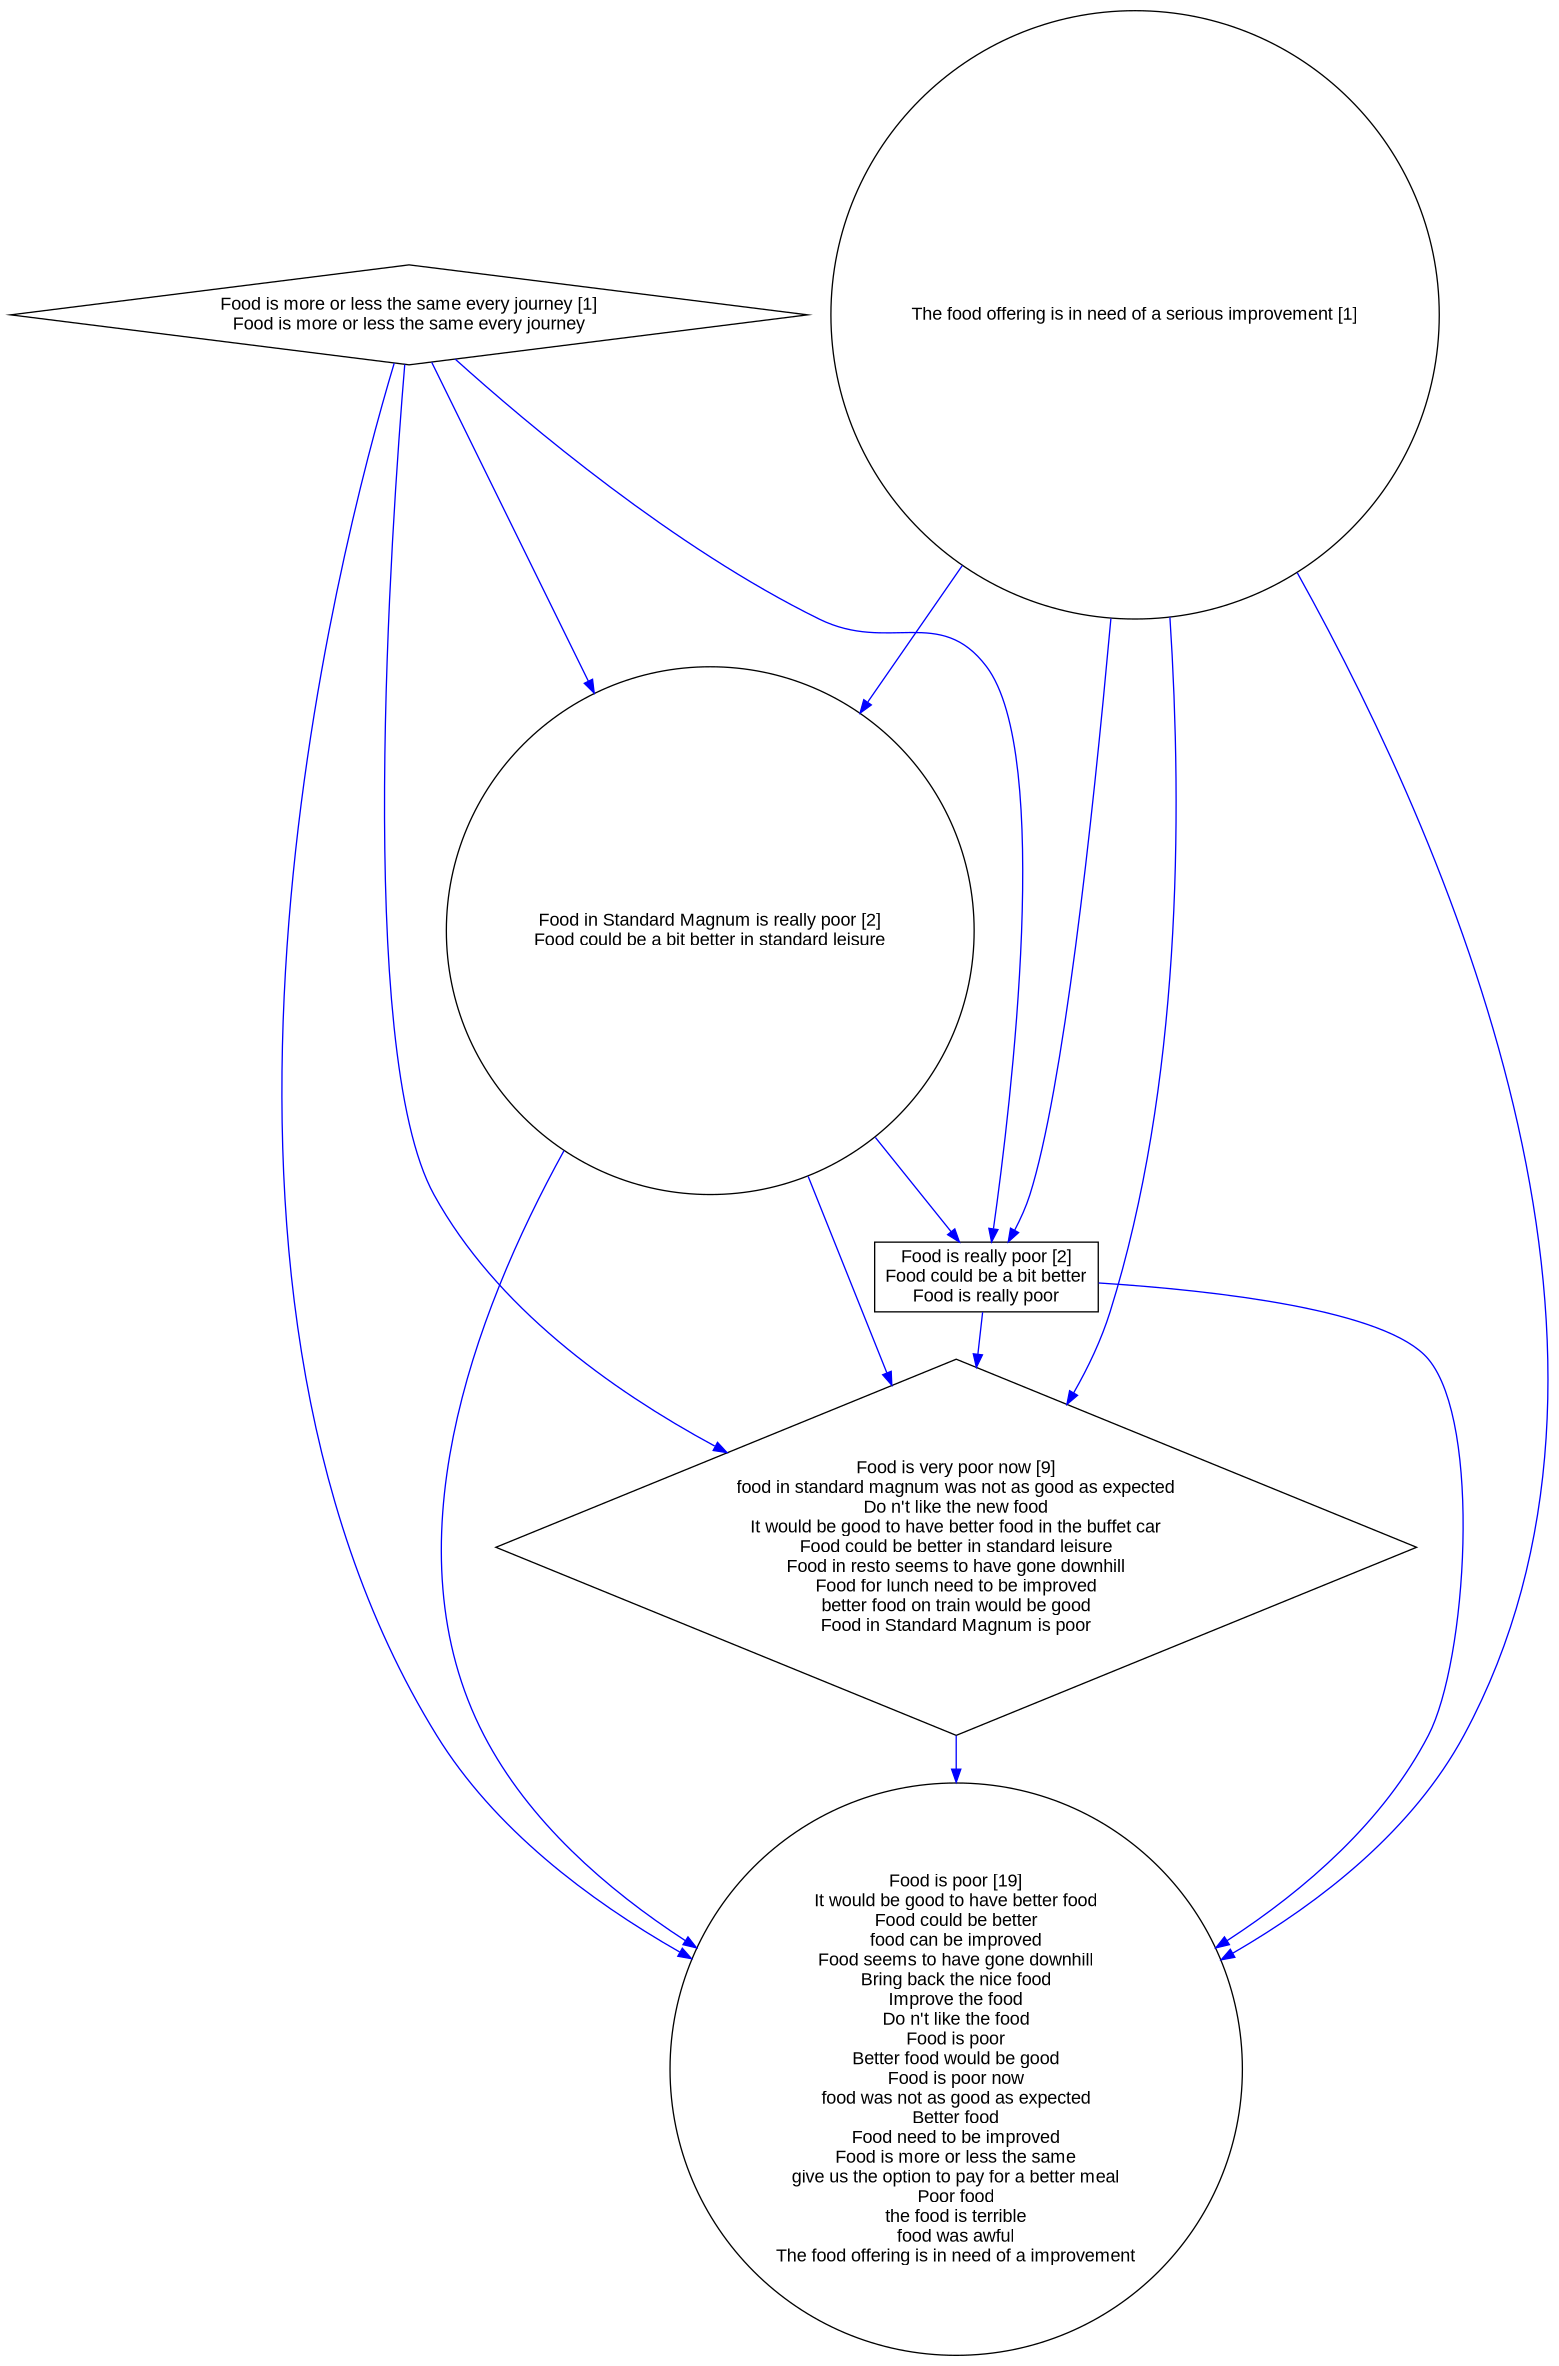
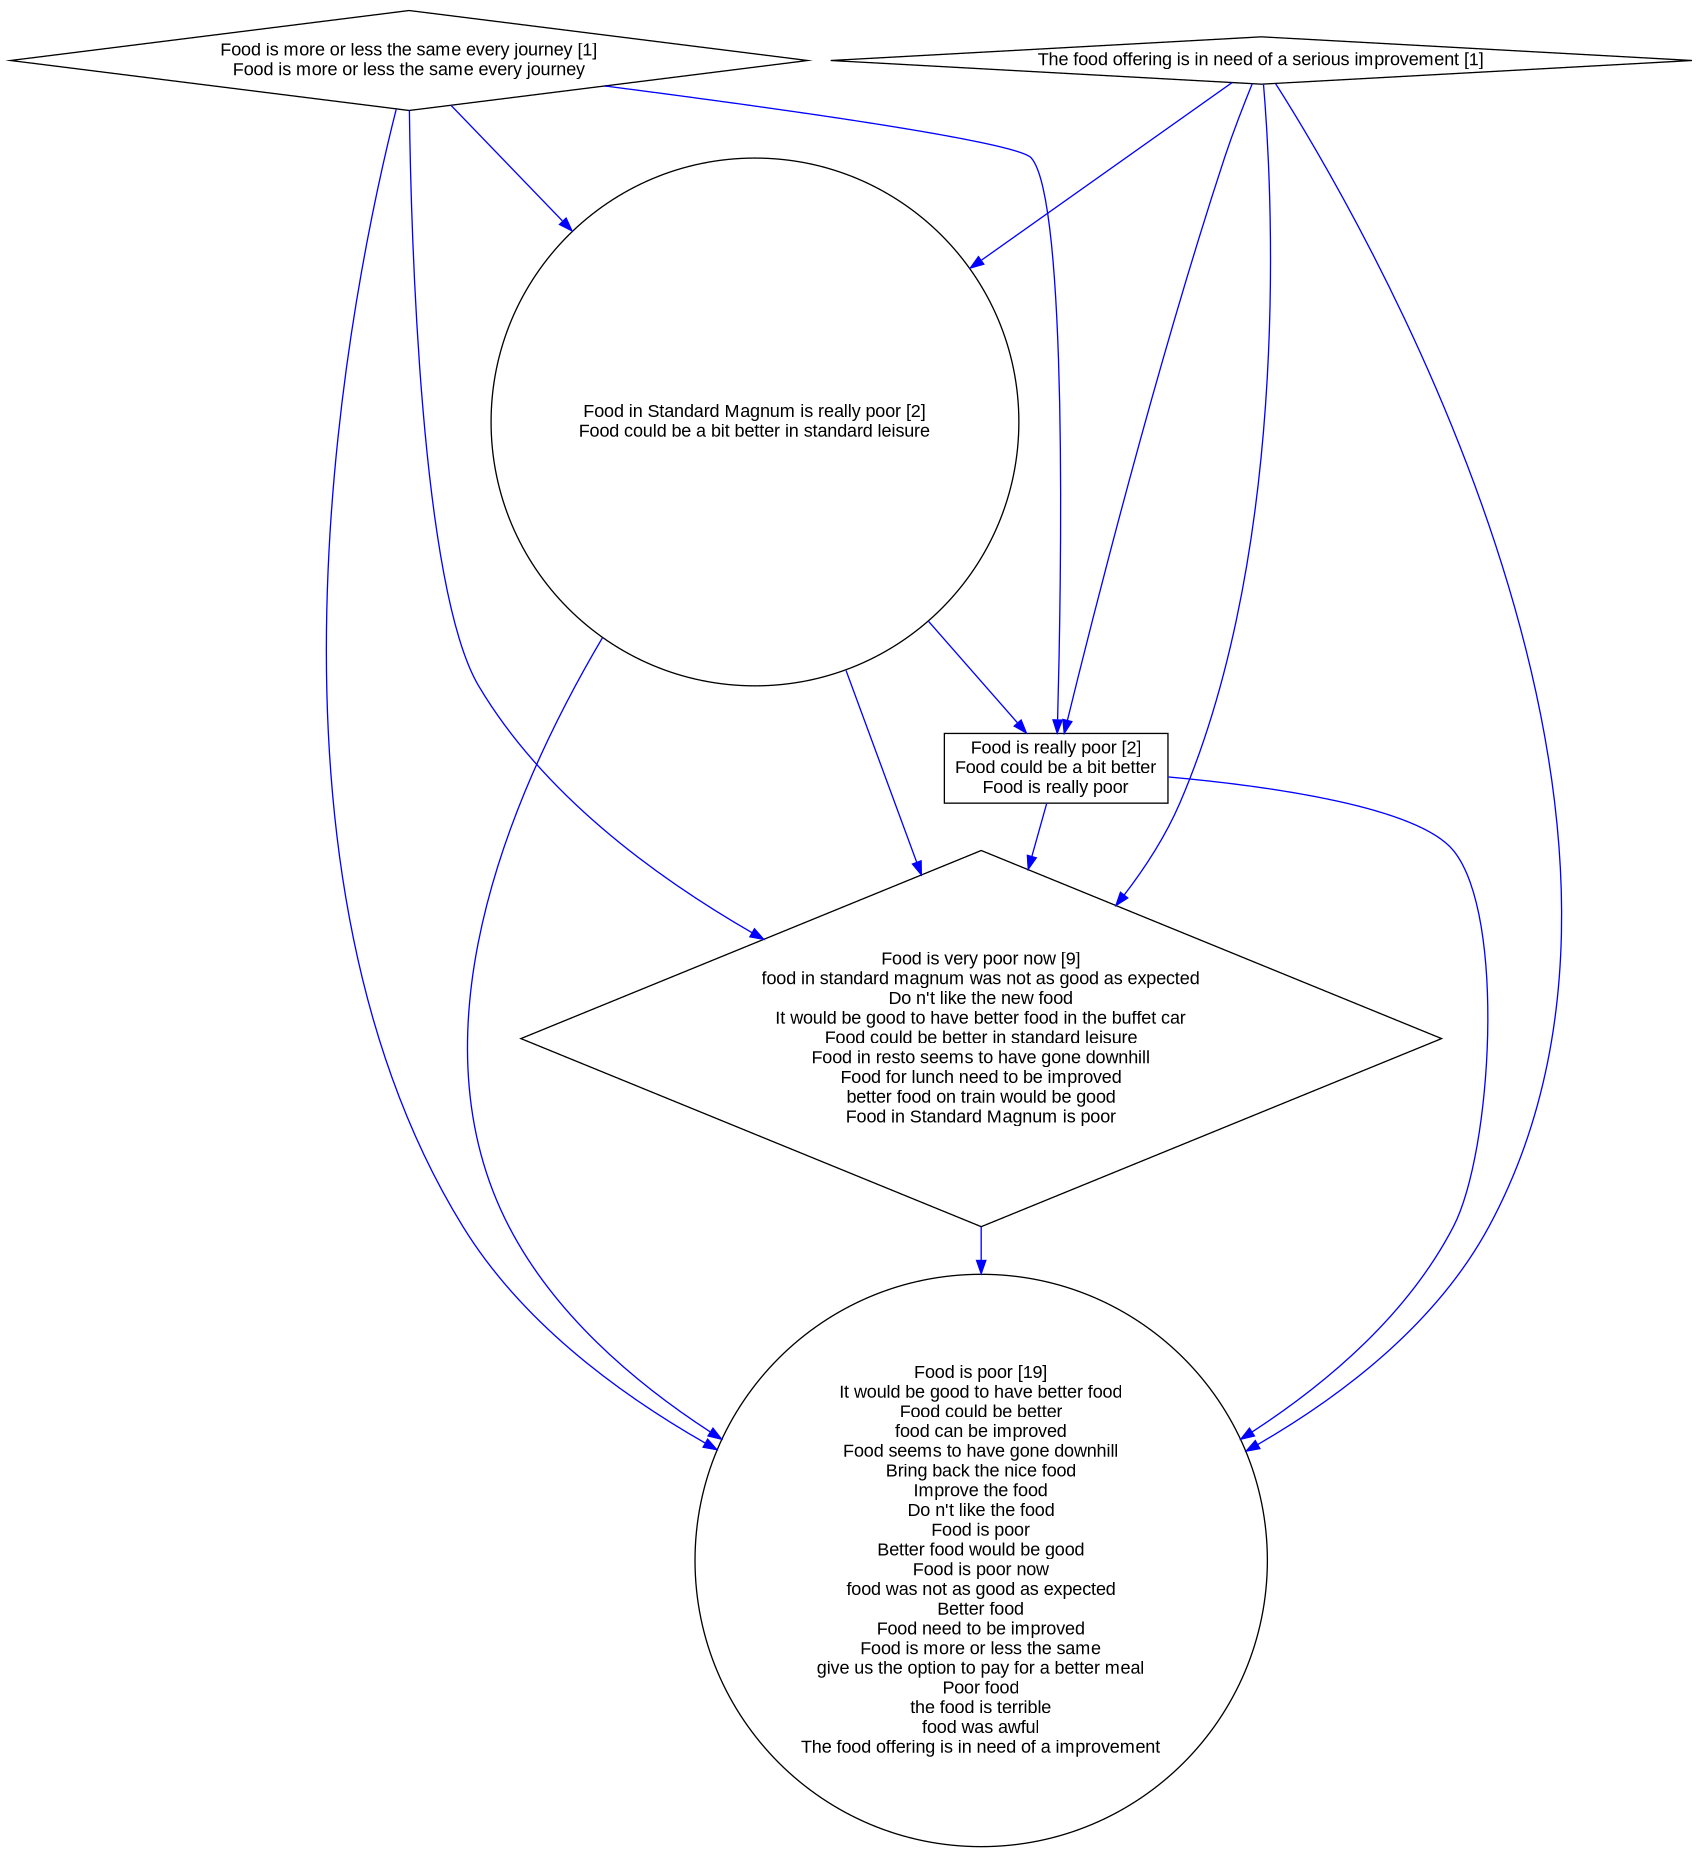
node "The food offering is in need of a serious improvement [1]": shape circle -> diamond
